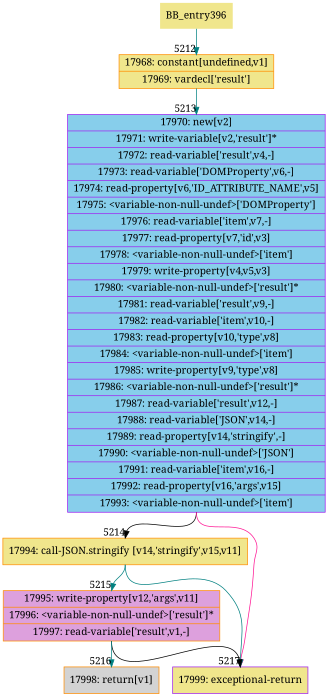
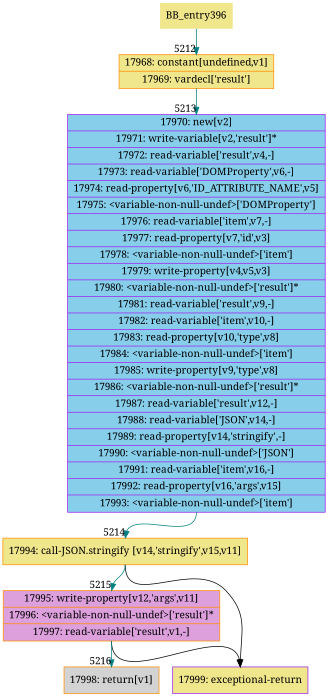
edge "17970: new[v2]" -> "17994: call-JSON.stringify [v14,'stringify',v15,v11]": color black -> teal
edge "17970: new[v2]" -> "17999: exceptional-return": removed
edge "17994: call-JSON.stringify [v14,'stringify',v15,v11]" -> "17999: exceptional-return": color teal -> black
